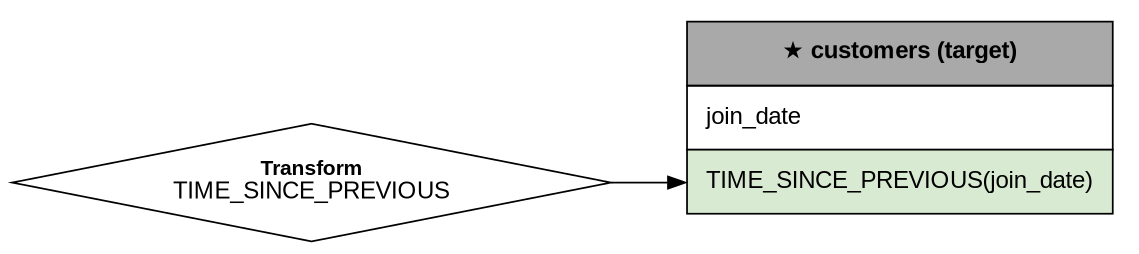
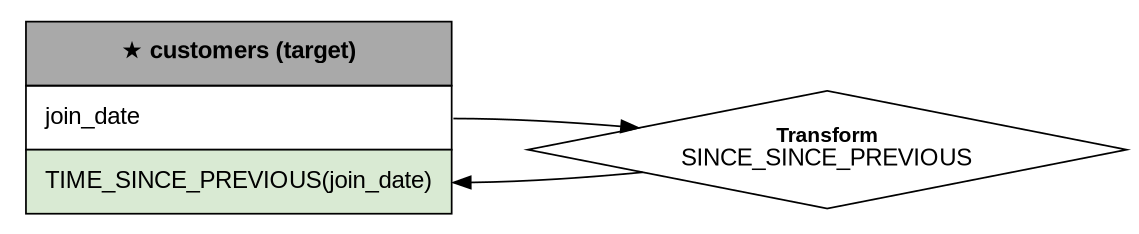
edge "★ customers (target)" -> "Transform": added
node "Transform": text "TIME_SINCE_PREVIOUS" -> "SINCE_SINCE_PREVIOUS"
